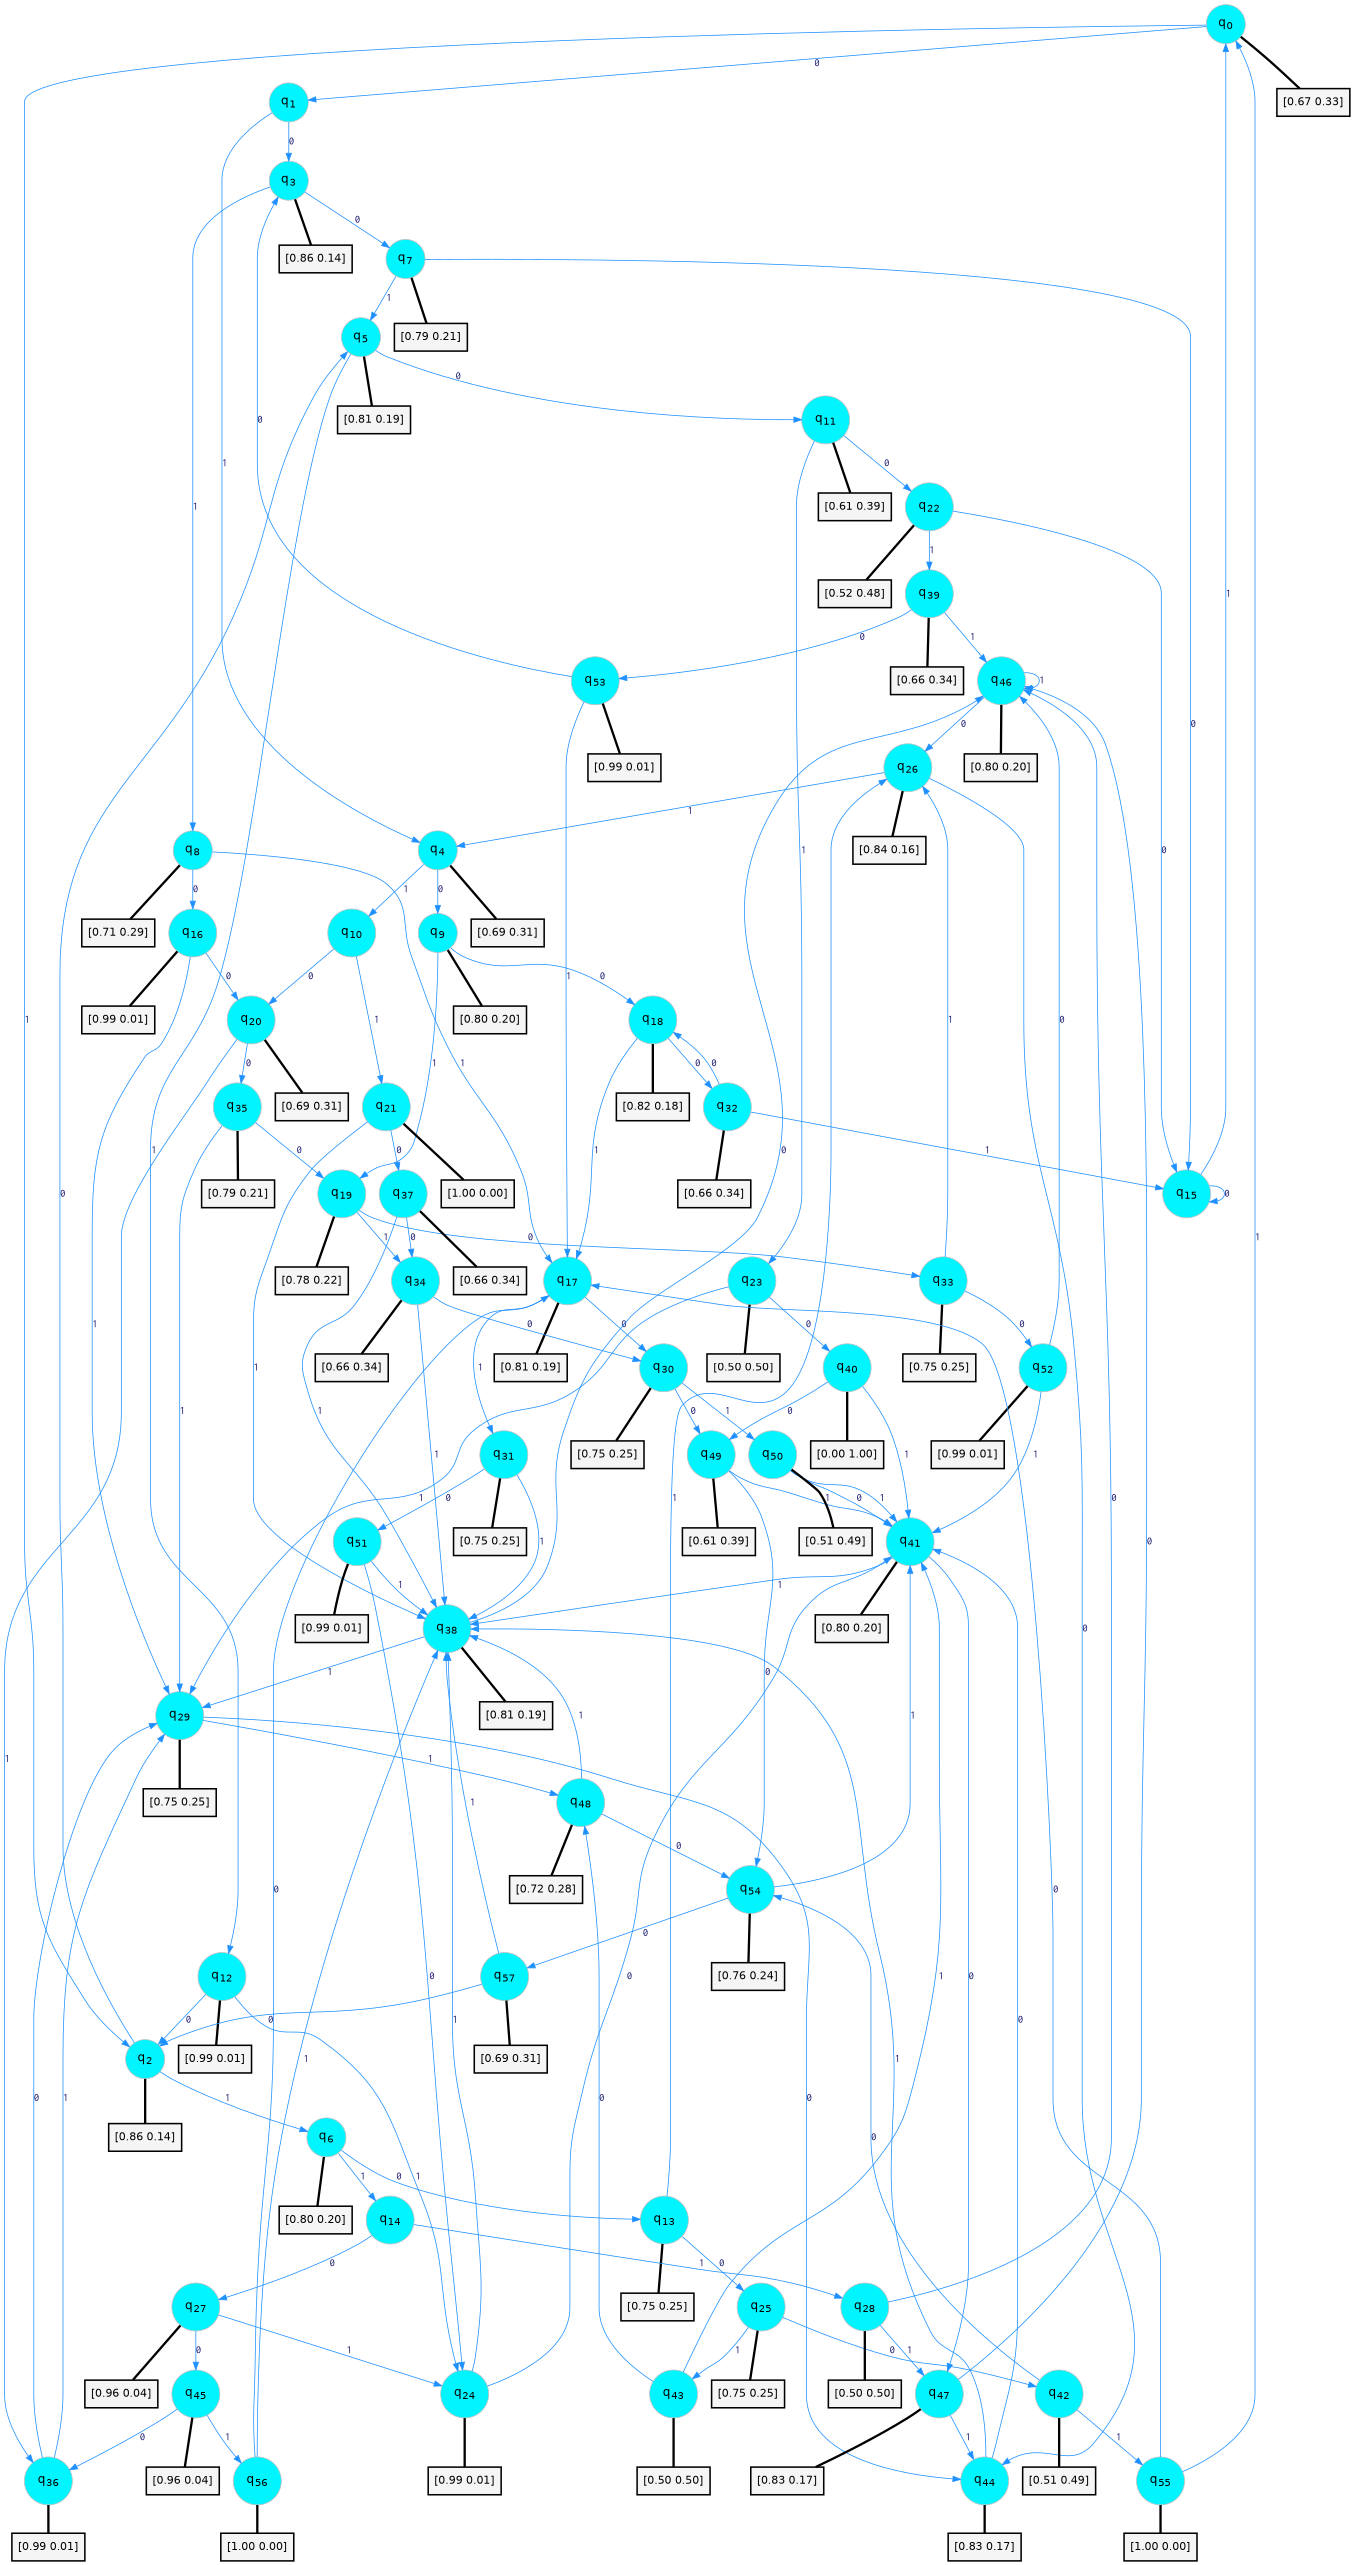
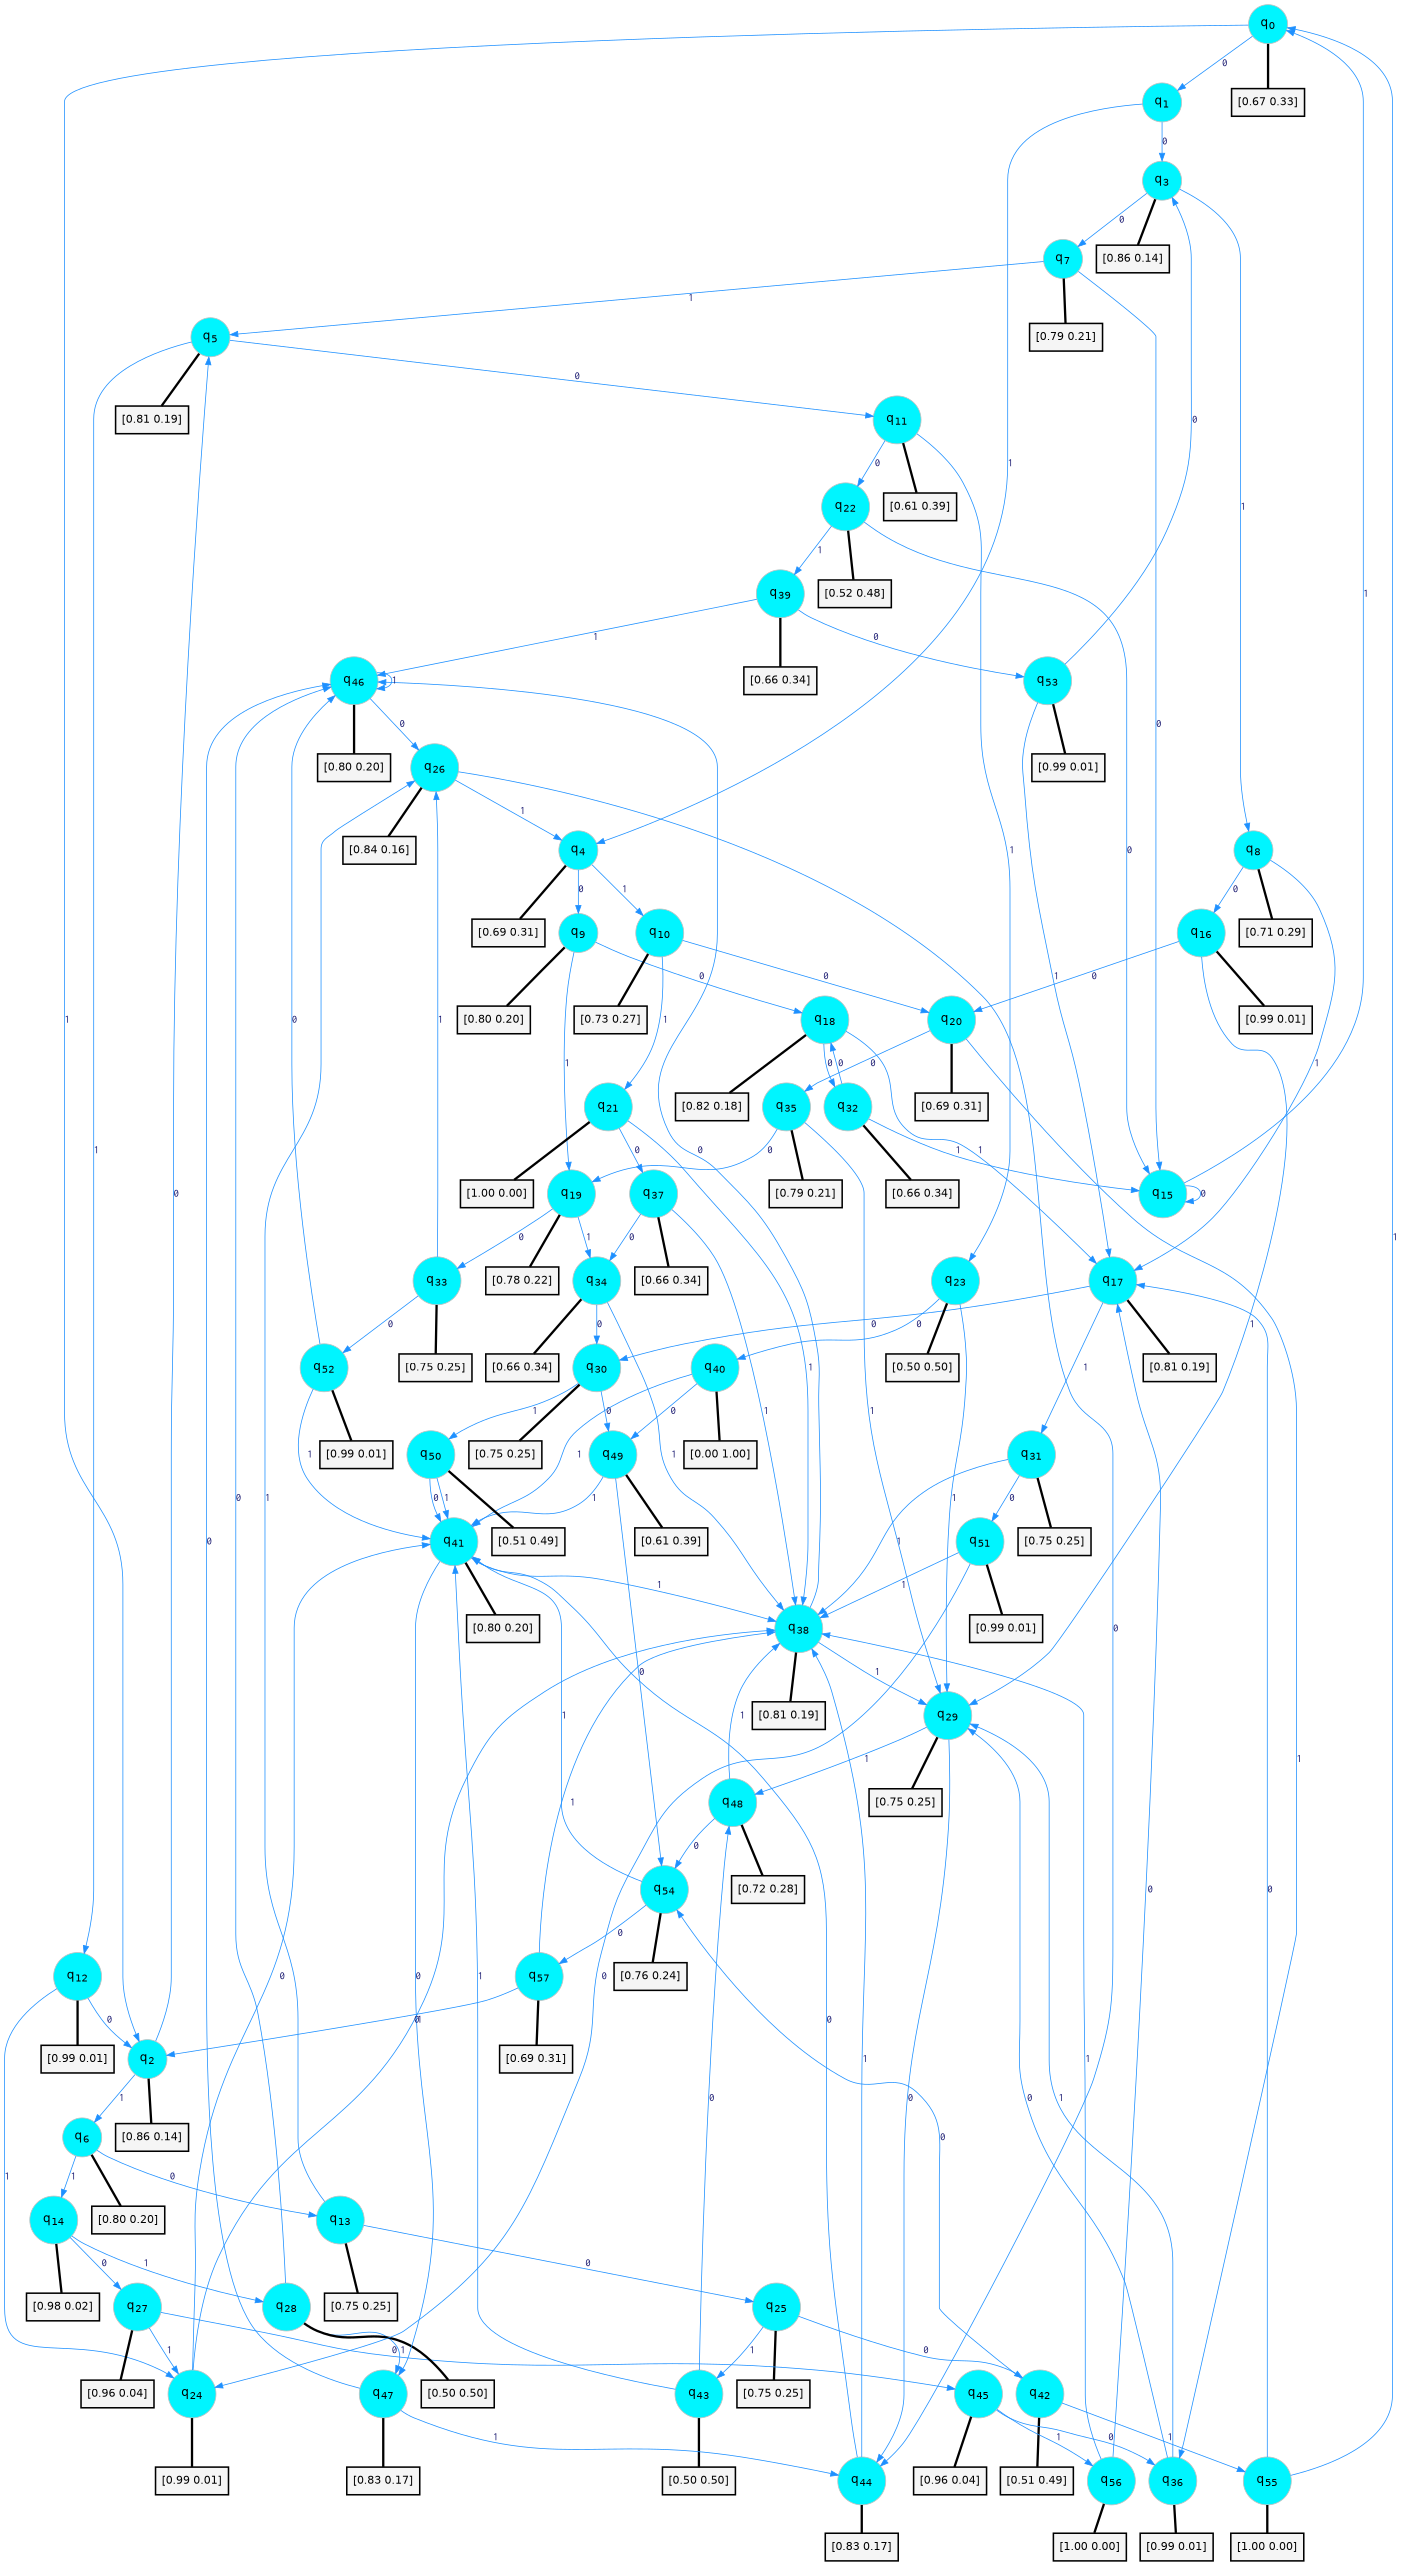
node "[0.73 0.27]": added
node "[0.98 0.02]": added
